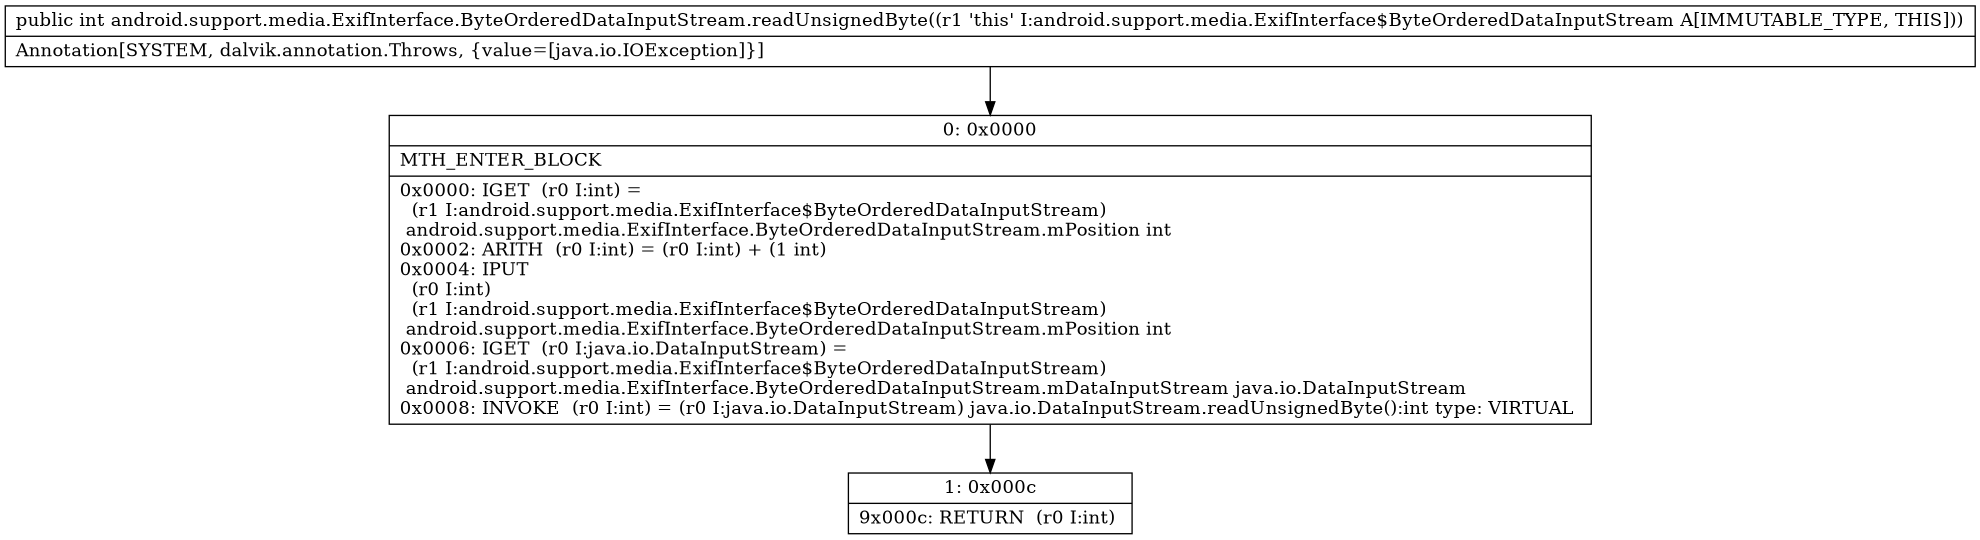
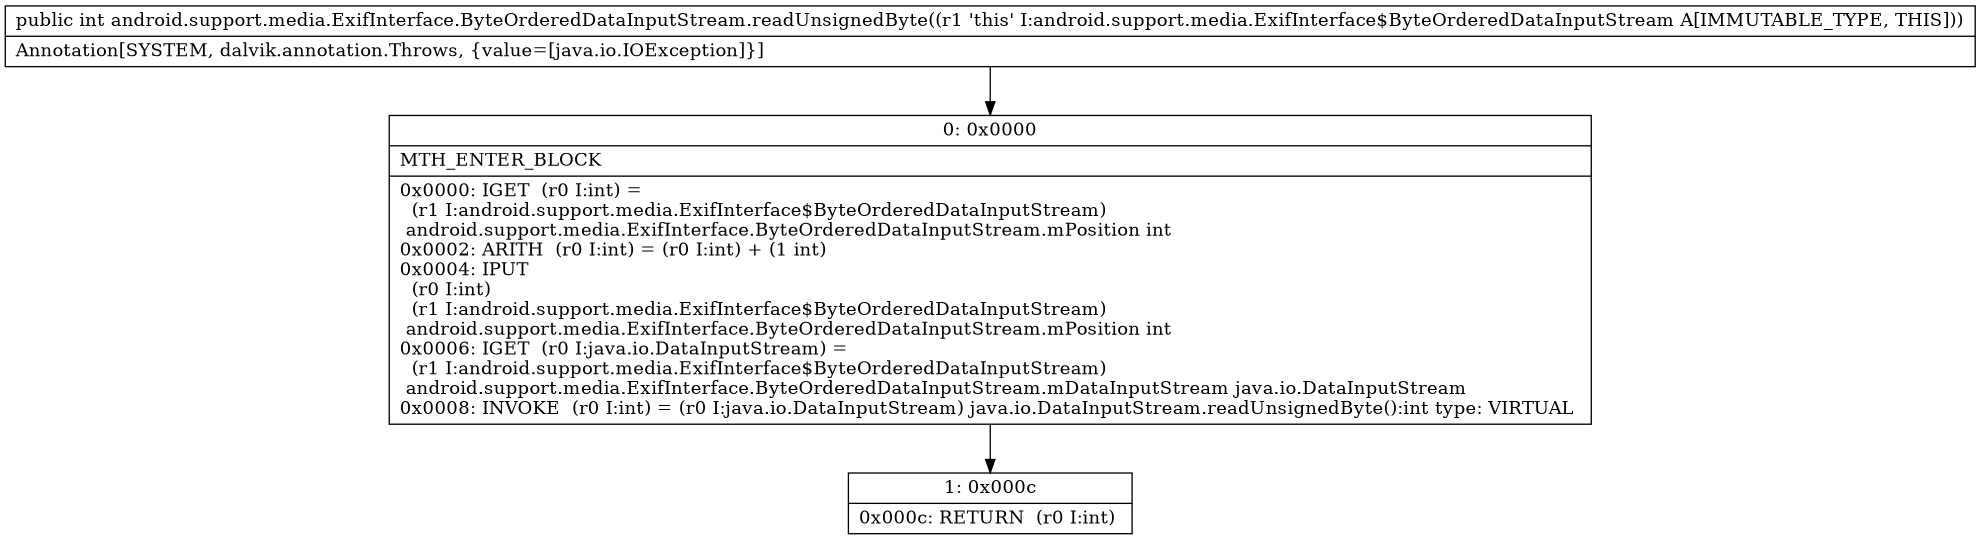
node "1: 0x000c": text "9x000c: RETURN  (r0 I:int)" -> "0x000c: RETURN  (r0 I:int)"
